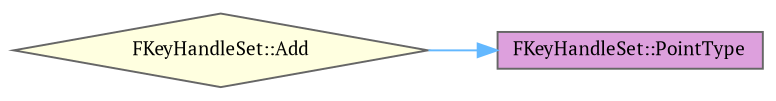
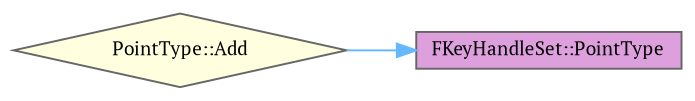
node "FKeyHandleSet::Add": label "FKeyHandleSet::Add" -> "PointType::Add"
